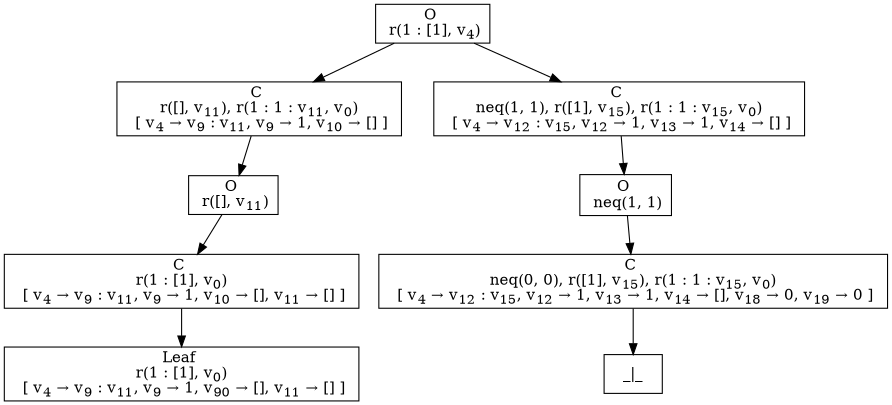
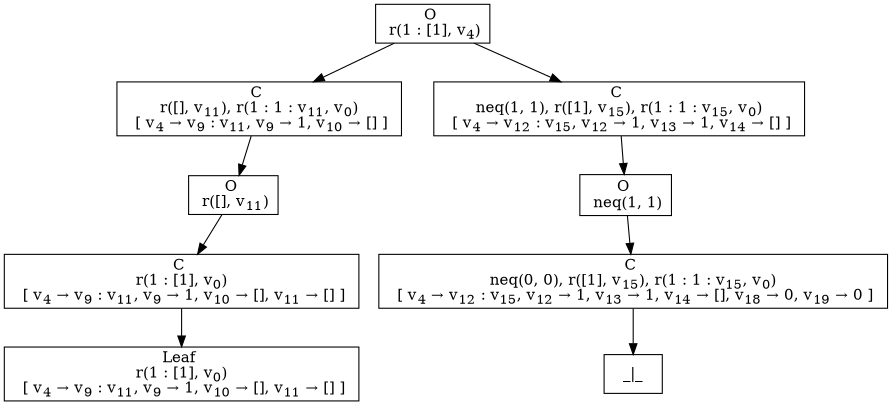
node "Leaf": text "90" -> "10"
